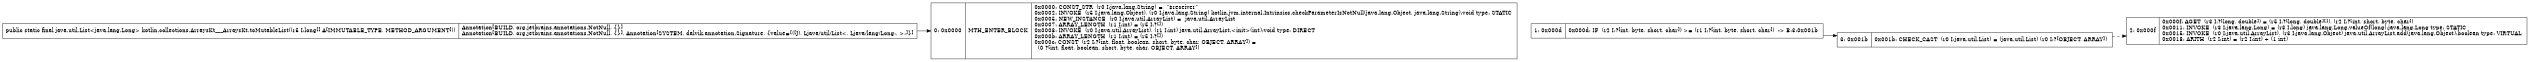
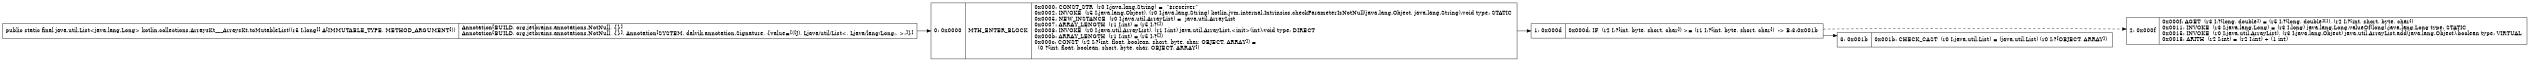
edge "0: 0x0000" -> "1: 0x000d": added
edge "3: 0x001b" -> "2: 0x000f": now "1: 0x000d" -> "2: 0x000f"
